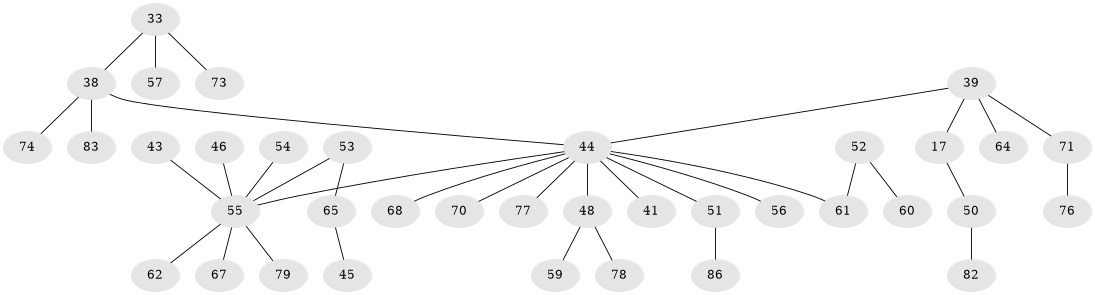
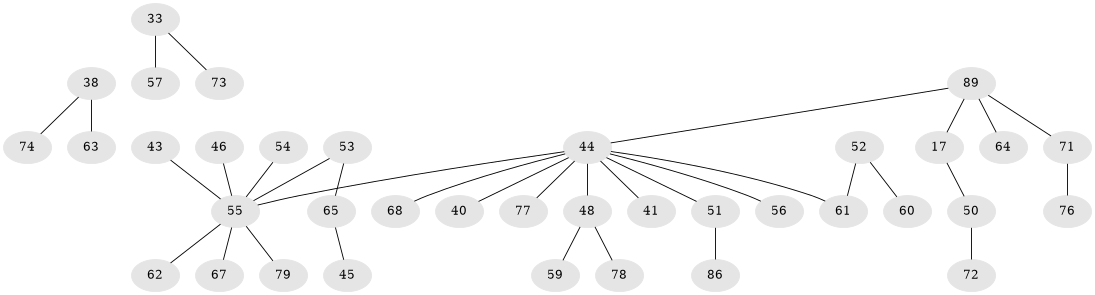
edge "33" -- "38": removed
node "39": label "39" -> "89"
edge "38" -- "44": removed
node "83": label "83" -> "63"
node "70": label "70" -> "40"
node "82": label "82" -> "72"
